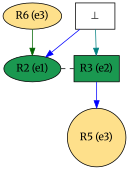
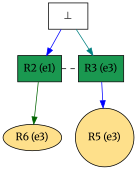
edge "R6 (e3)" -> "R2 (e1)": reversed
node "R2 (e1)": shape ellipse -> box
node "R3 (e2)": label "R3 (e2)" -> "R3 (e3)"
